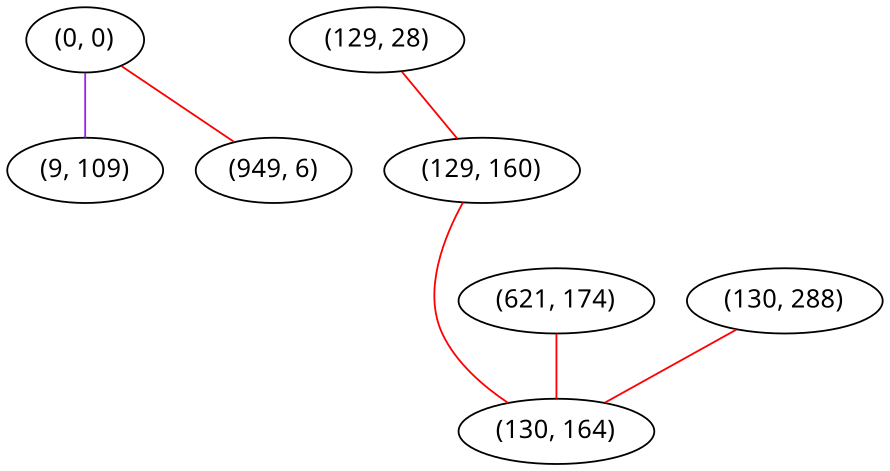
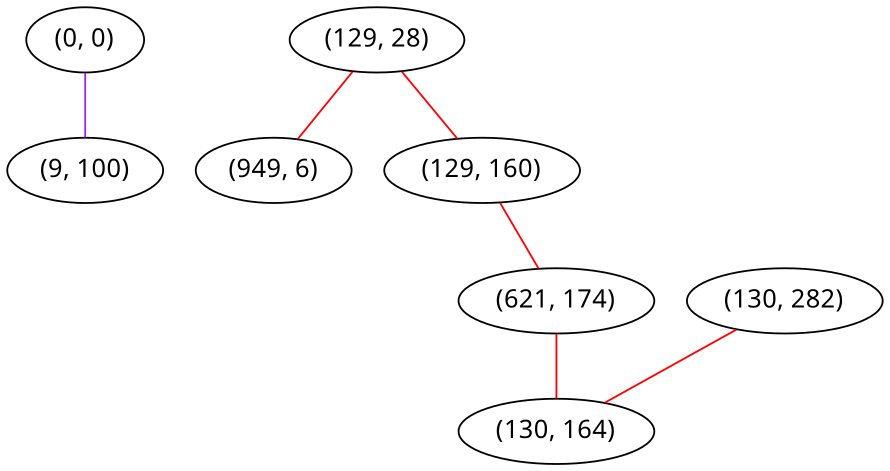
edge "(0, 0)" -- "(949, 6)": now "(129, 28)" -- "(949, 6)"
node "(9, 109)": label "(9, 109)" -> "(9, 100)"
node "(130, 288)": label "(130, 288)" -> "(130, 282)"
edge "(129, 160)" -- "(130, 164)": now "(129, 160)" -- "(621, 174)"
